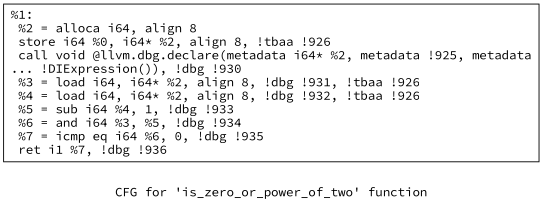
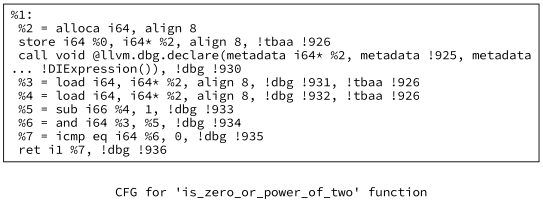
node "%1:": text "%5 = sub i64 %4, 1, !dbg !933" -> "%5 = sub i66 %4, 1, !dbg !933"
